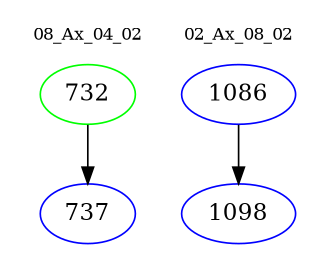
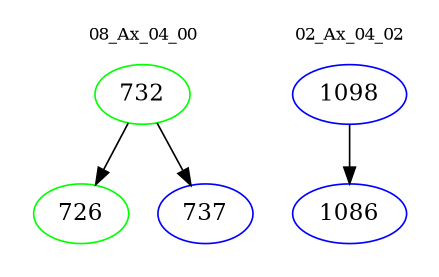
cluster "08_Ax_04_02": label "08_Ax_04_02" -> "08_Ax_04_00"
cluster "02_Ax_08_02": label "02_Ax_08_02" -> "02_Ax_04_02"
edge "1086" -> "1098": reversed
node "726": added
